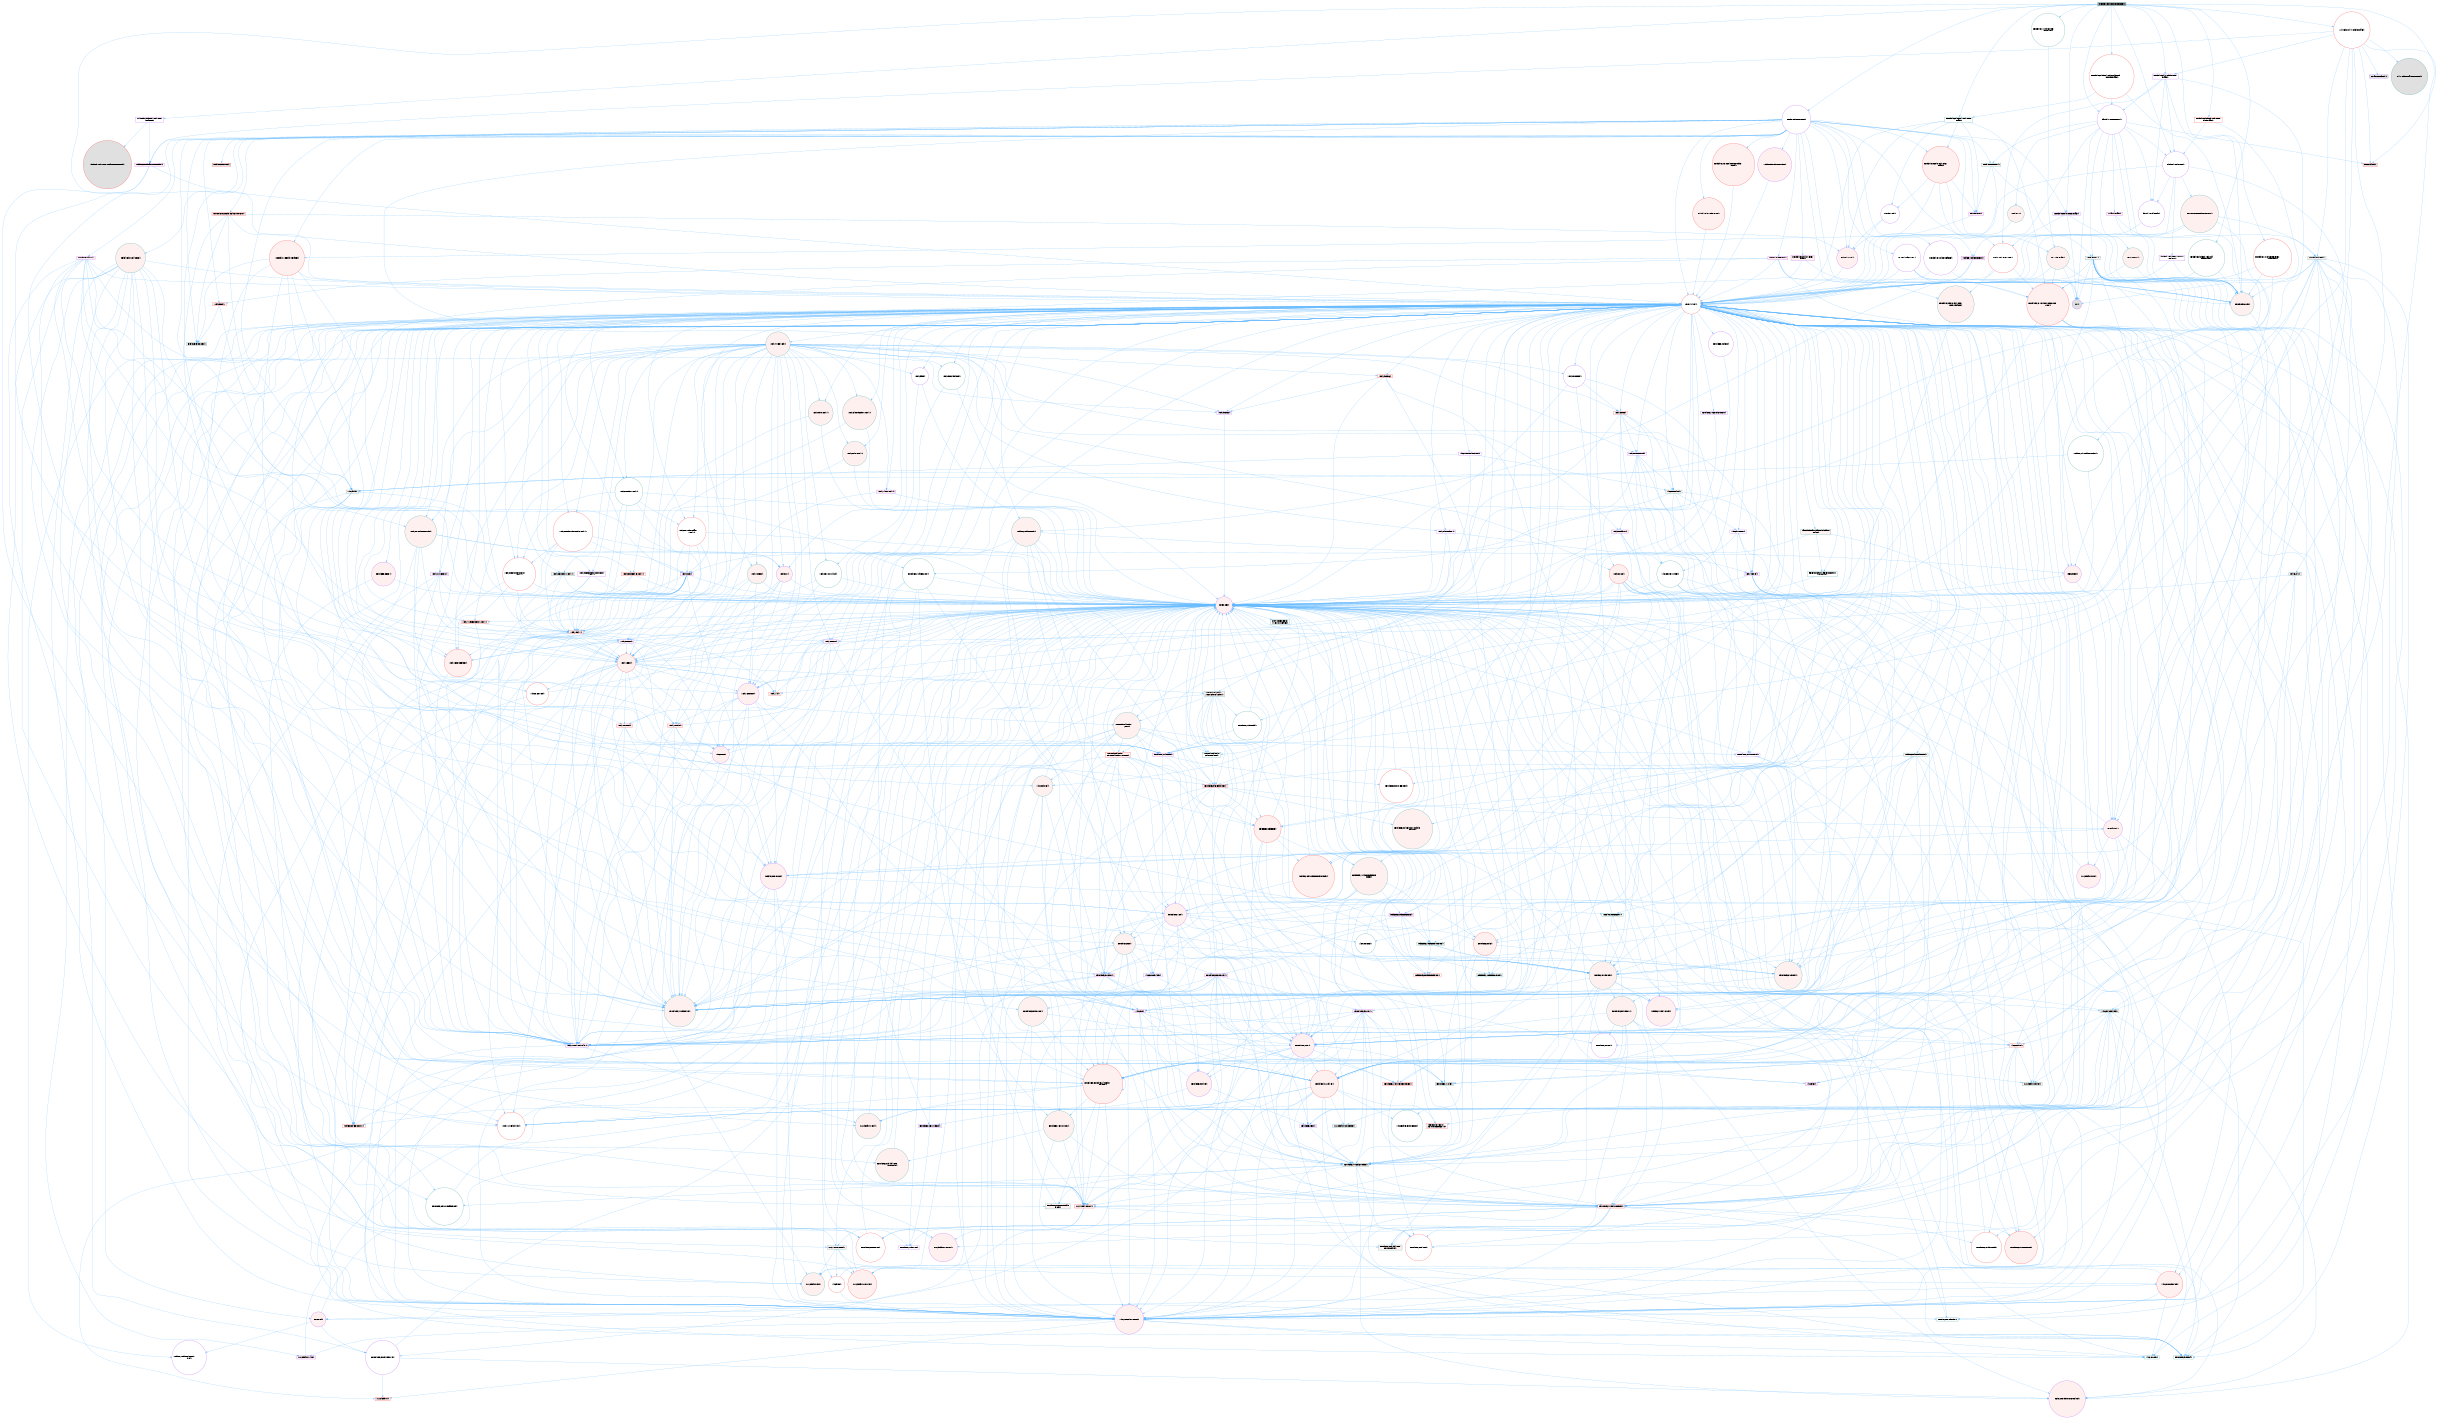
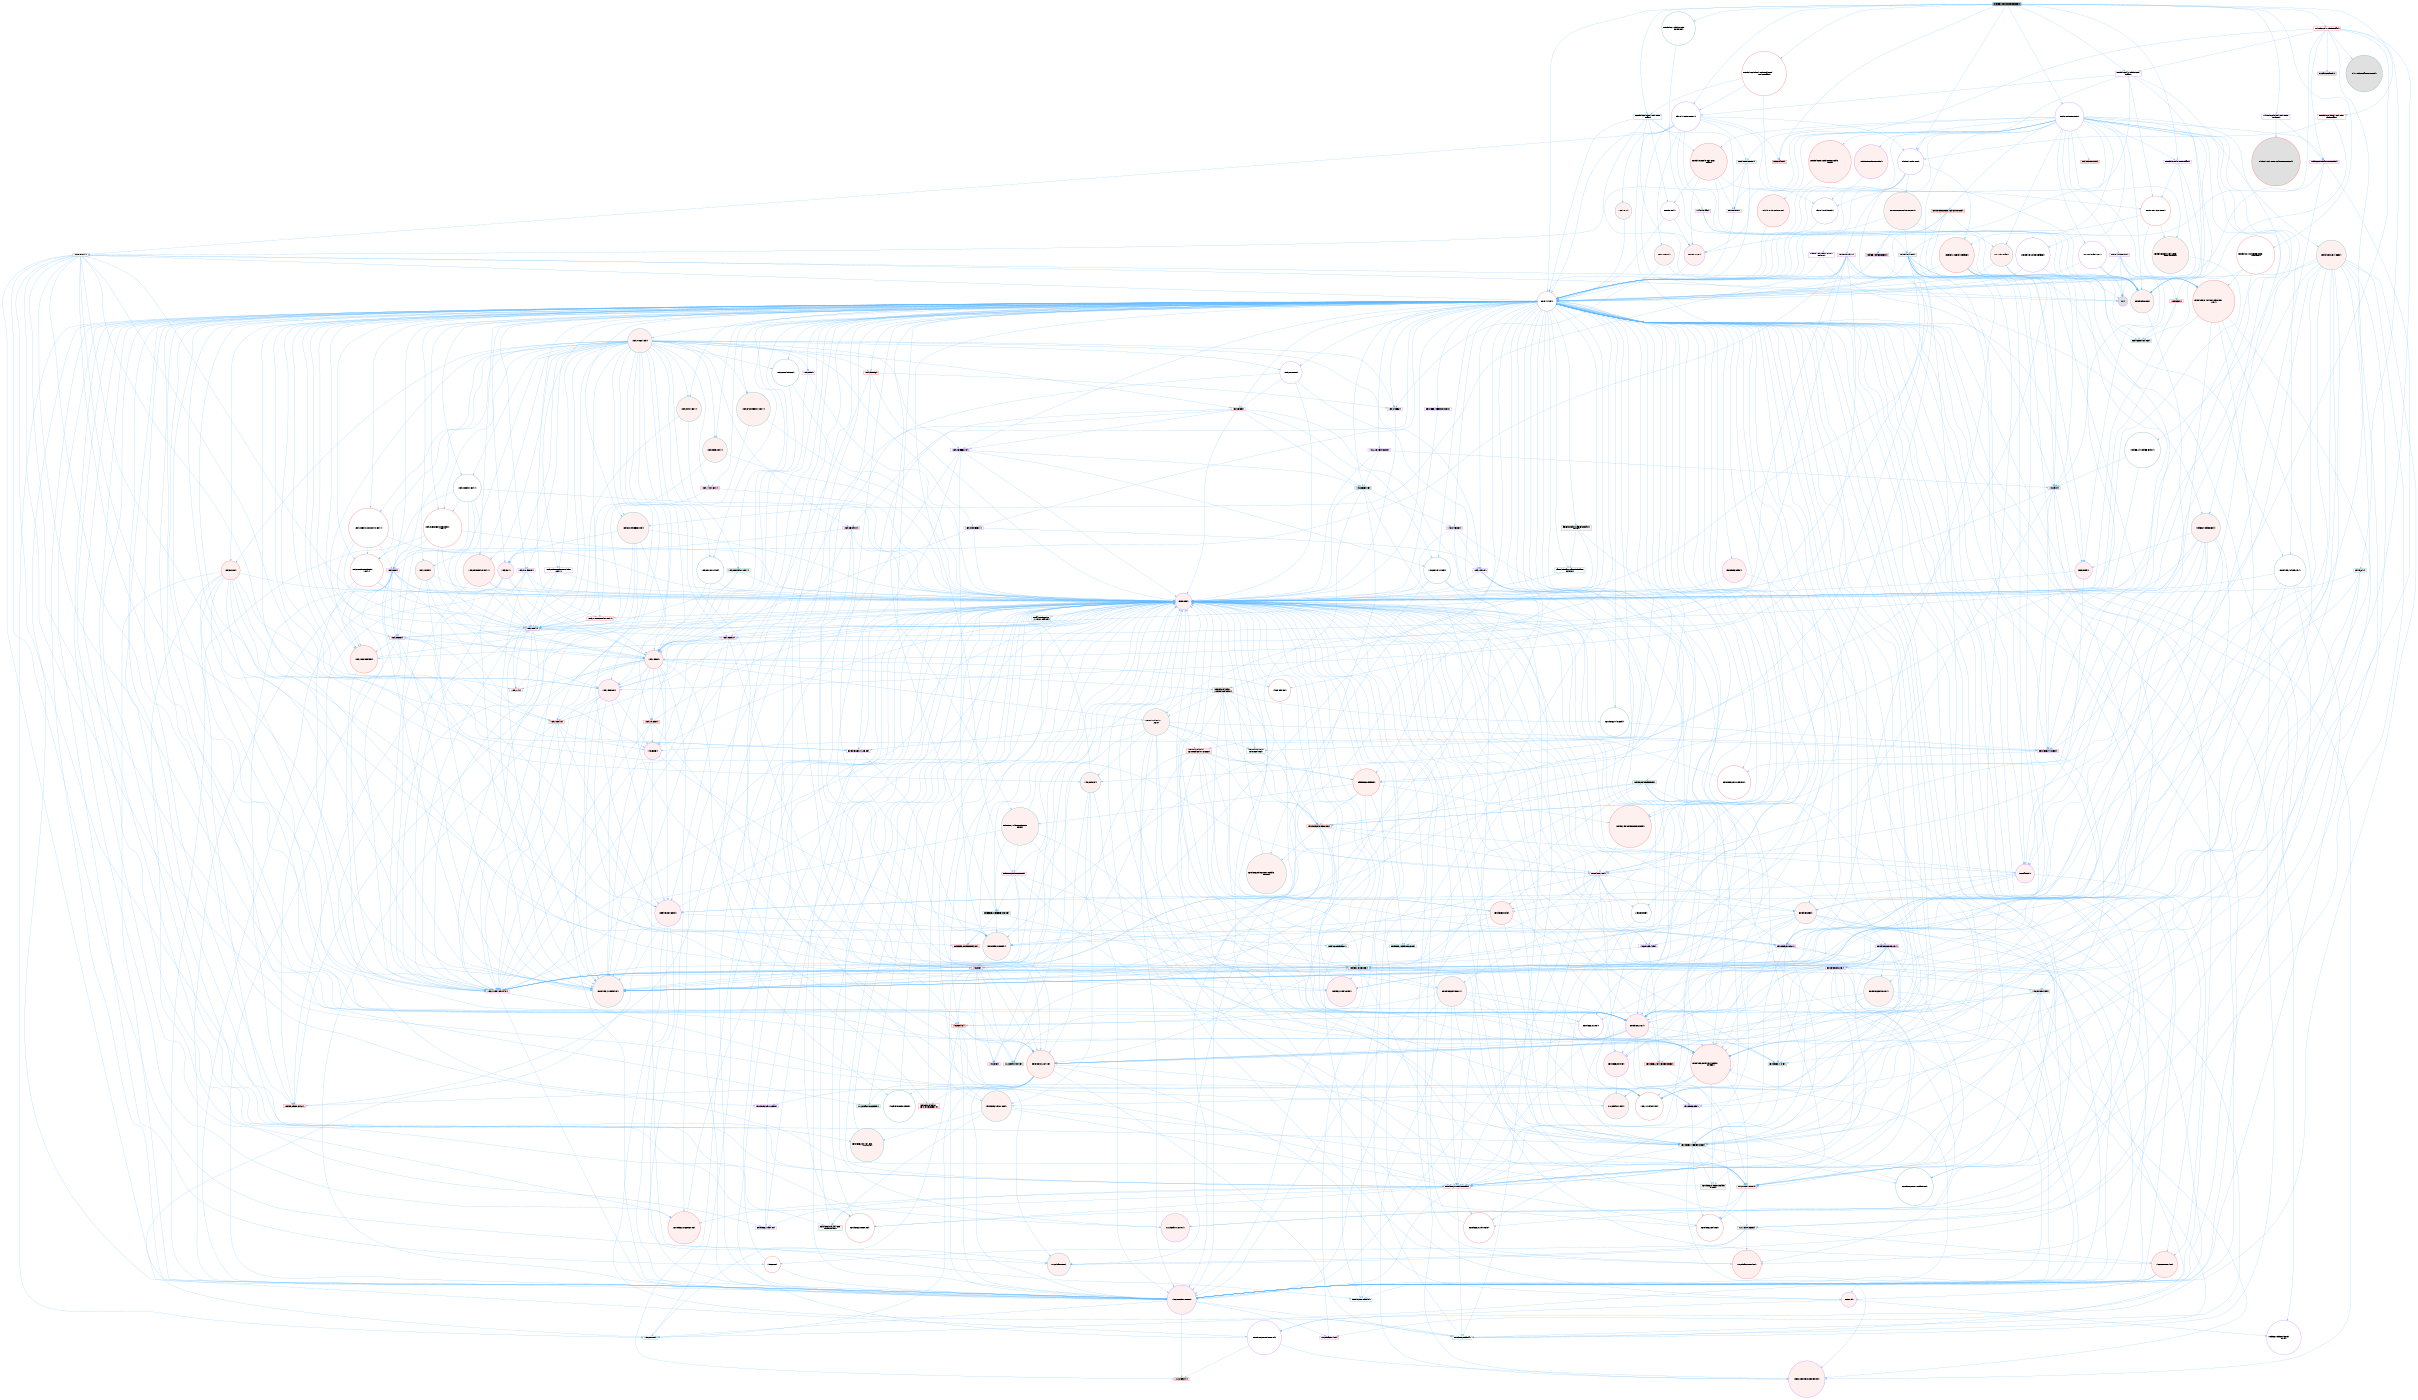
node "Animation/SkinWeightProfile.h": shape circle -> box
node "Rendering/PositionVertex Buffer.h": removed
node "Rendering/SkeletalMeshHalf EdgeBuffer.h": removed
node "Templates/IsClass.h": removed
node "Math/Edge.h": shape circle -> box
node "Math/RawIndexBuffer Matrix.h": label "Math/RawIndexBuffer Matrix.h" -> "Math/QuatRotationTranslation Matrix.h"
node "Math/PerspectiveMatrix.h": shape box -> circle
node "GenericPlatform/GenericPlatform Rendering.h": label "GenericPlatform/GenericPlatform Rendering.h" -> "GenericPlatform/GenericPlatform Stricmp.h"
edge "Templates/SharedPointer.h" -> "Delegates/Delegate.h": reversed
node "HAL/PlatformTLS.h": removed
node "Containers/Map.h": shape circle -> box
node "UObject/NameTypes.h": shape circle -> box
edge "Delegates/MulticastDelegate Base.h" -> "Templates/AlignmentTemplates.h": now "Delegates/MulticastDelegate Base.h" -> "Containers/ContainerAllocation Policies.h"
